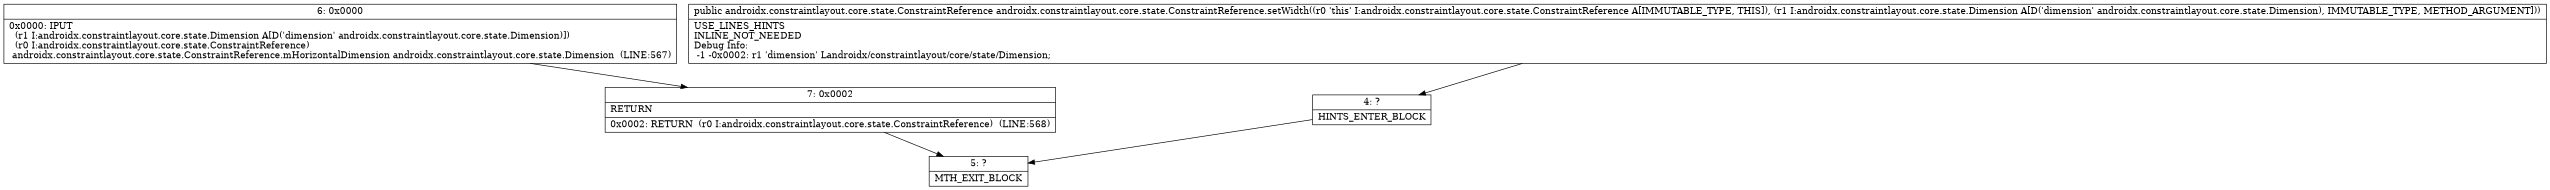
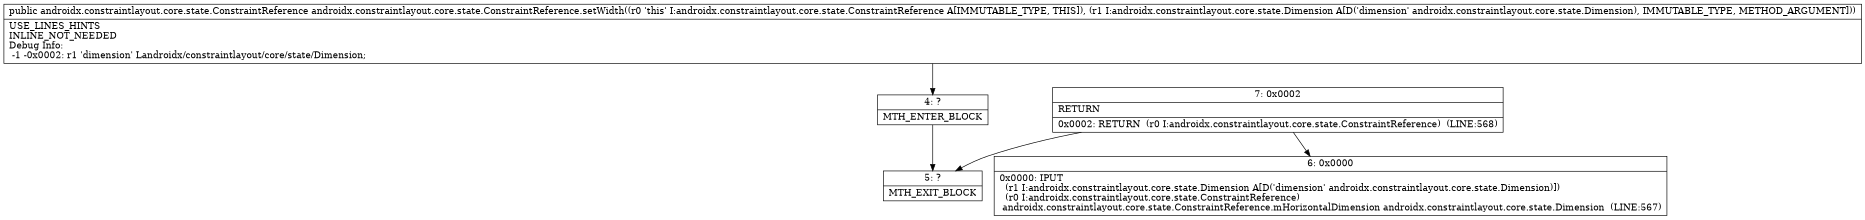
edge "6: 0x0000" -> "7: 0x0002": reversed
node "4: ?": text "HINTS_ENTER_BLOCK" -> "MTH_ENTER_BLOCK"
